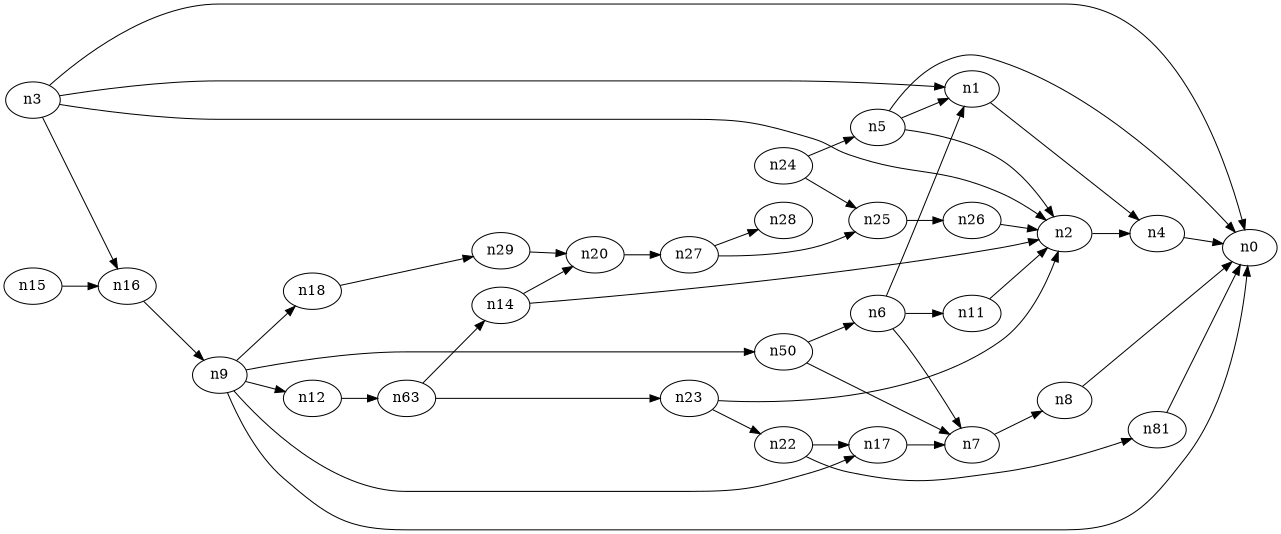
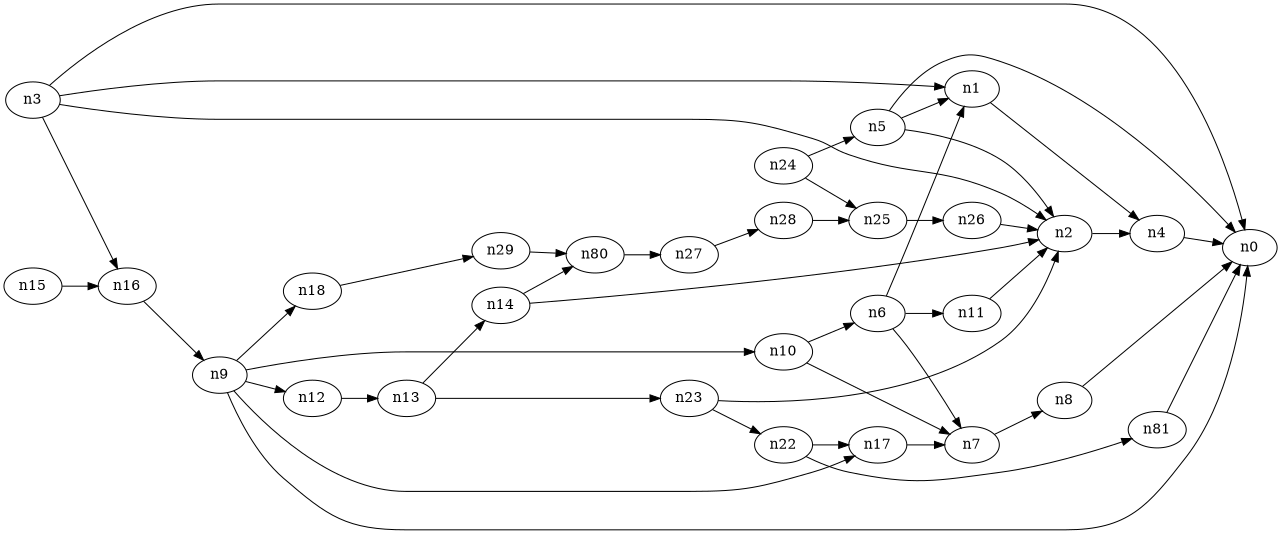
edge "n27" -> "n25": now "n28" -> "n25"
node "n20": label "n20" -> "n80"
node "n50": label "n50" -> "n10"
node "n63": label "n63" -> "n13"
